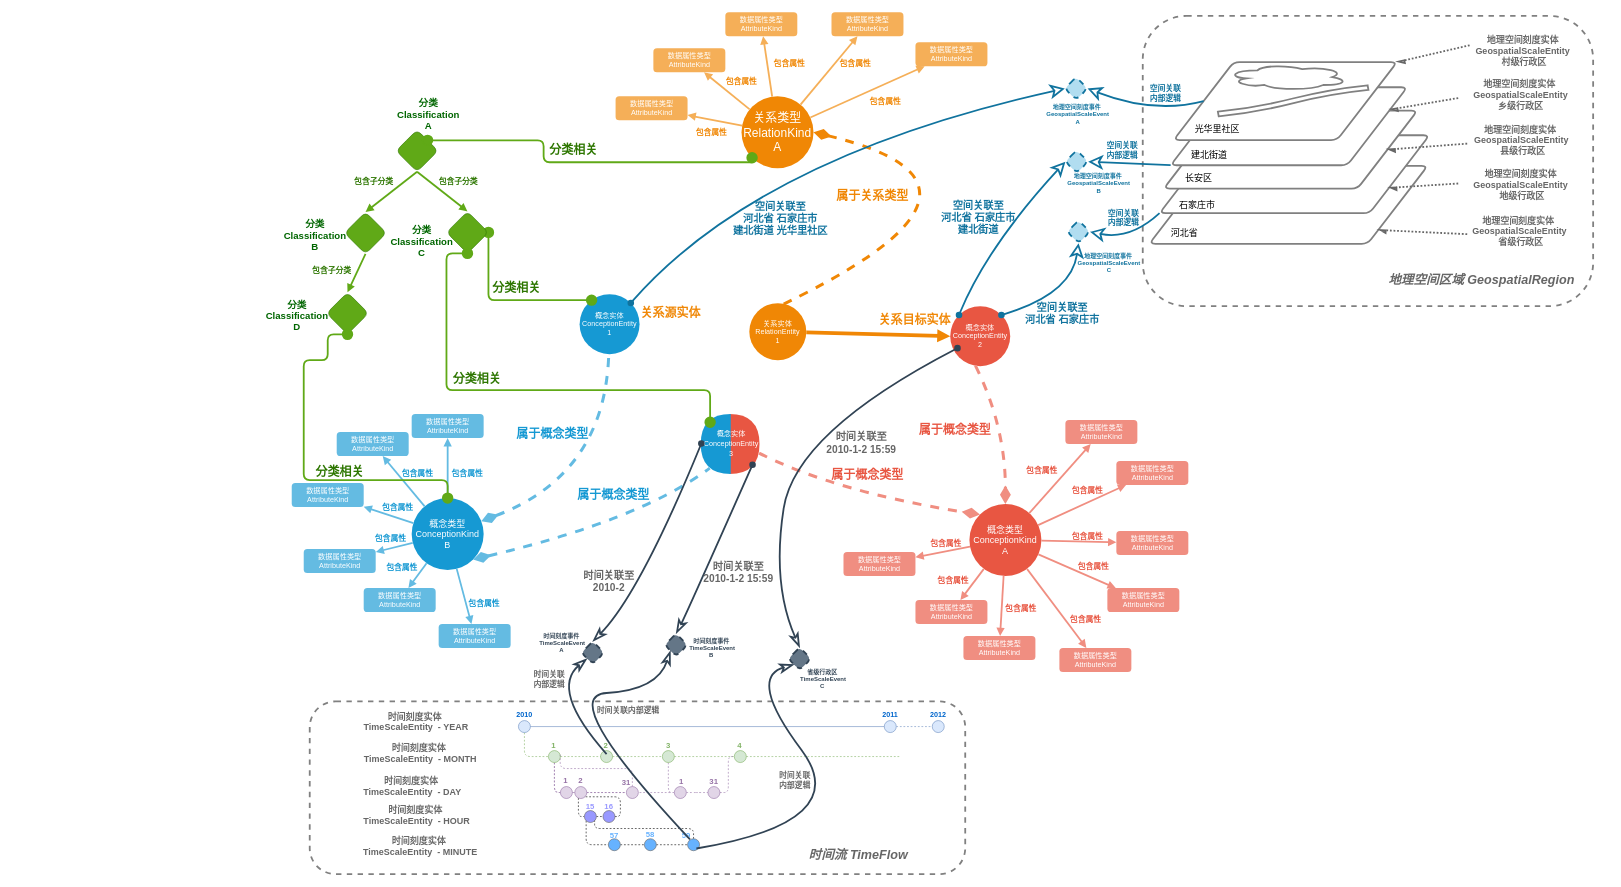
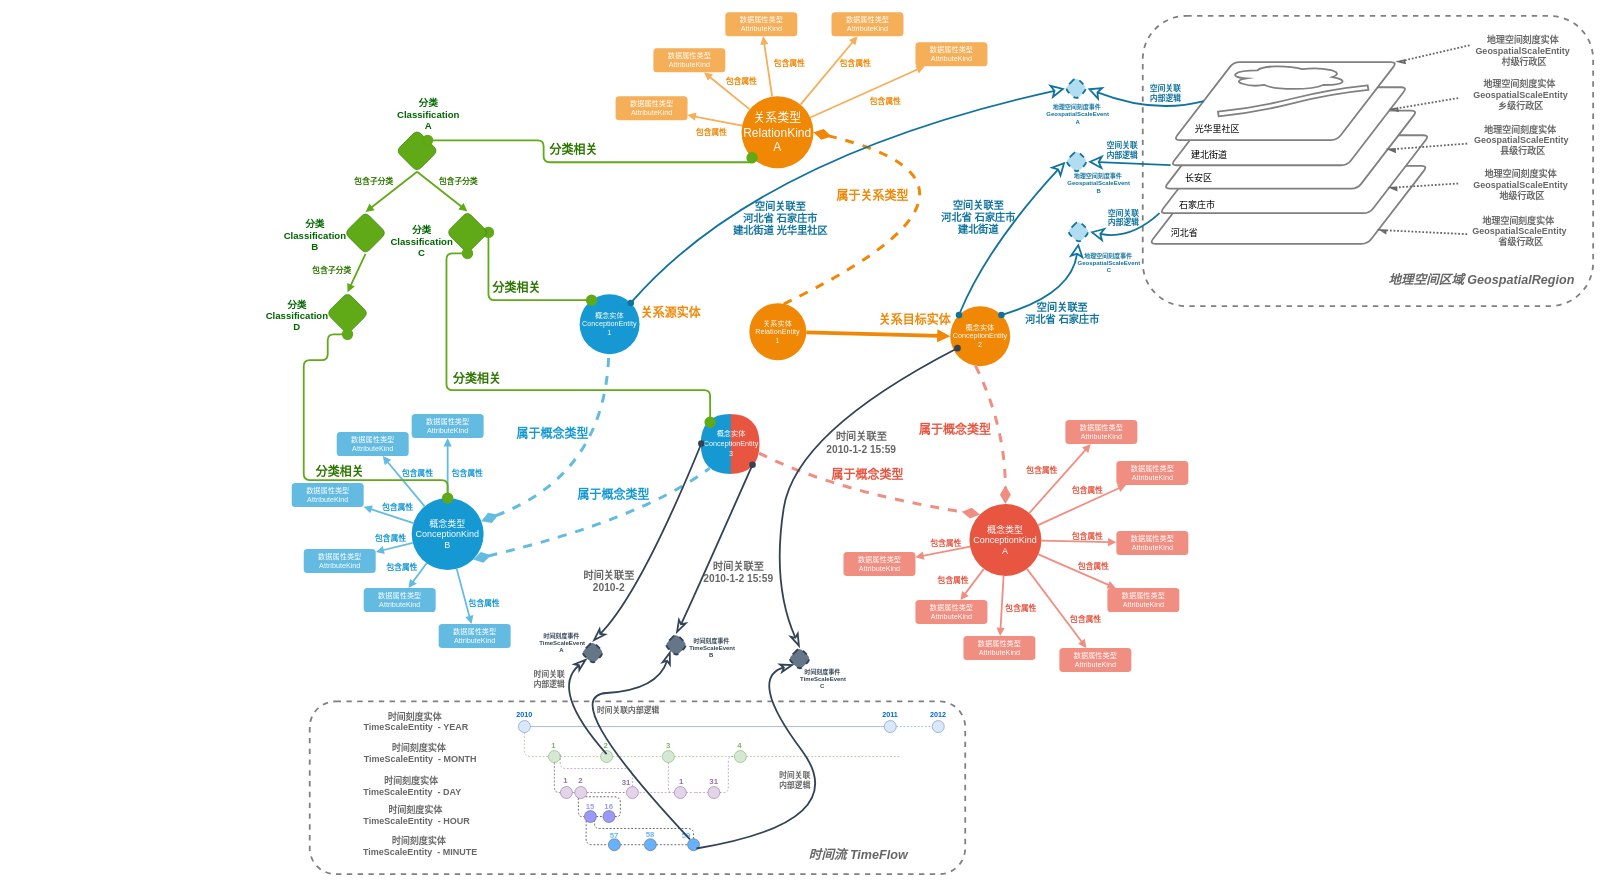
node "概念实体ConceptionEntity2": fillcolor #e85642 -> #f08705
node "省级行政区 TimeScaleEvent C": label "省级行政区 TimeScaleEvent C" -> "时间刻度事件 TimeScaleEvent C"
